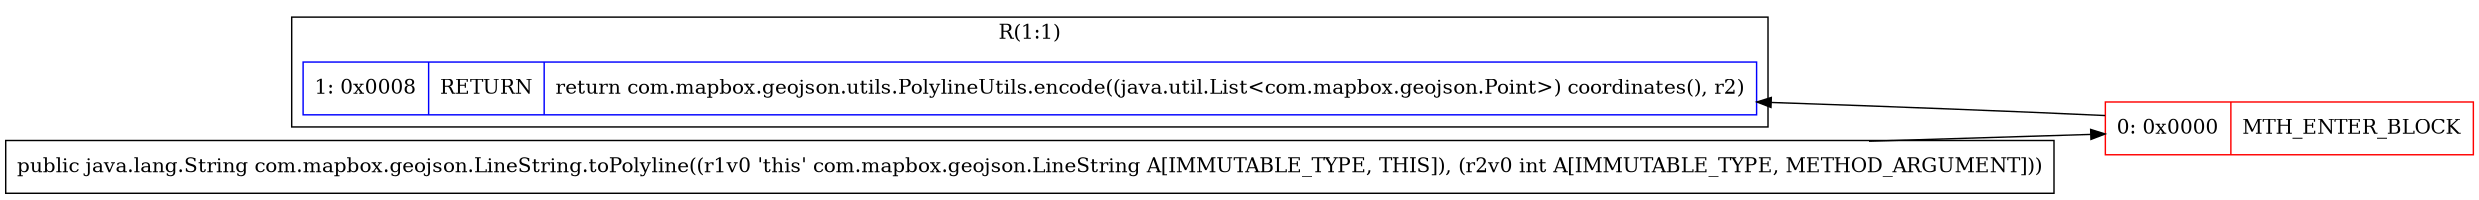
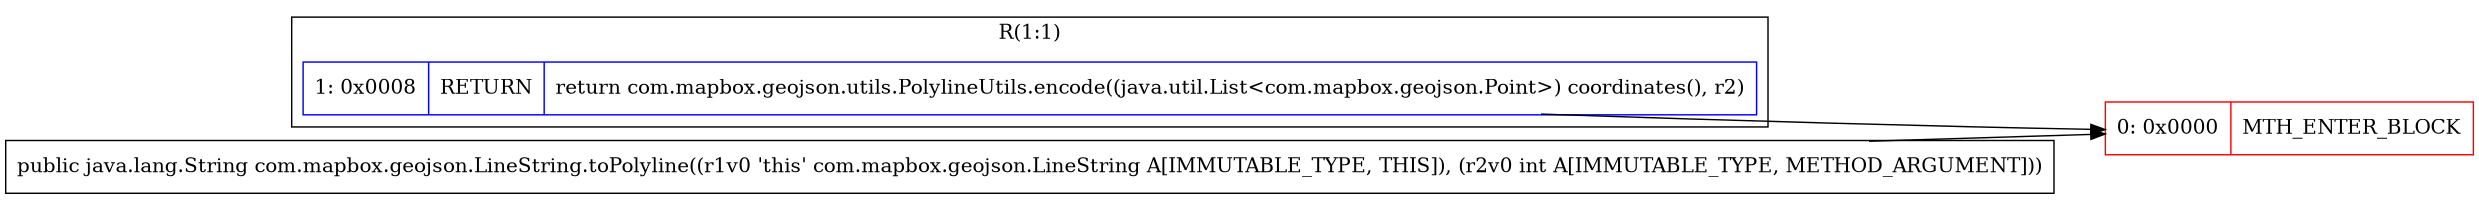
edge "0: 0x0000" -> "1: 0x0008": reversed
